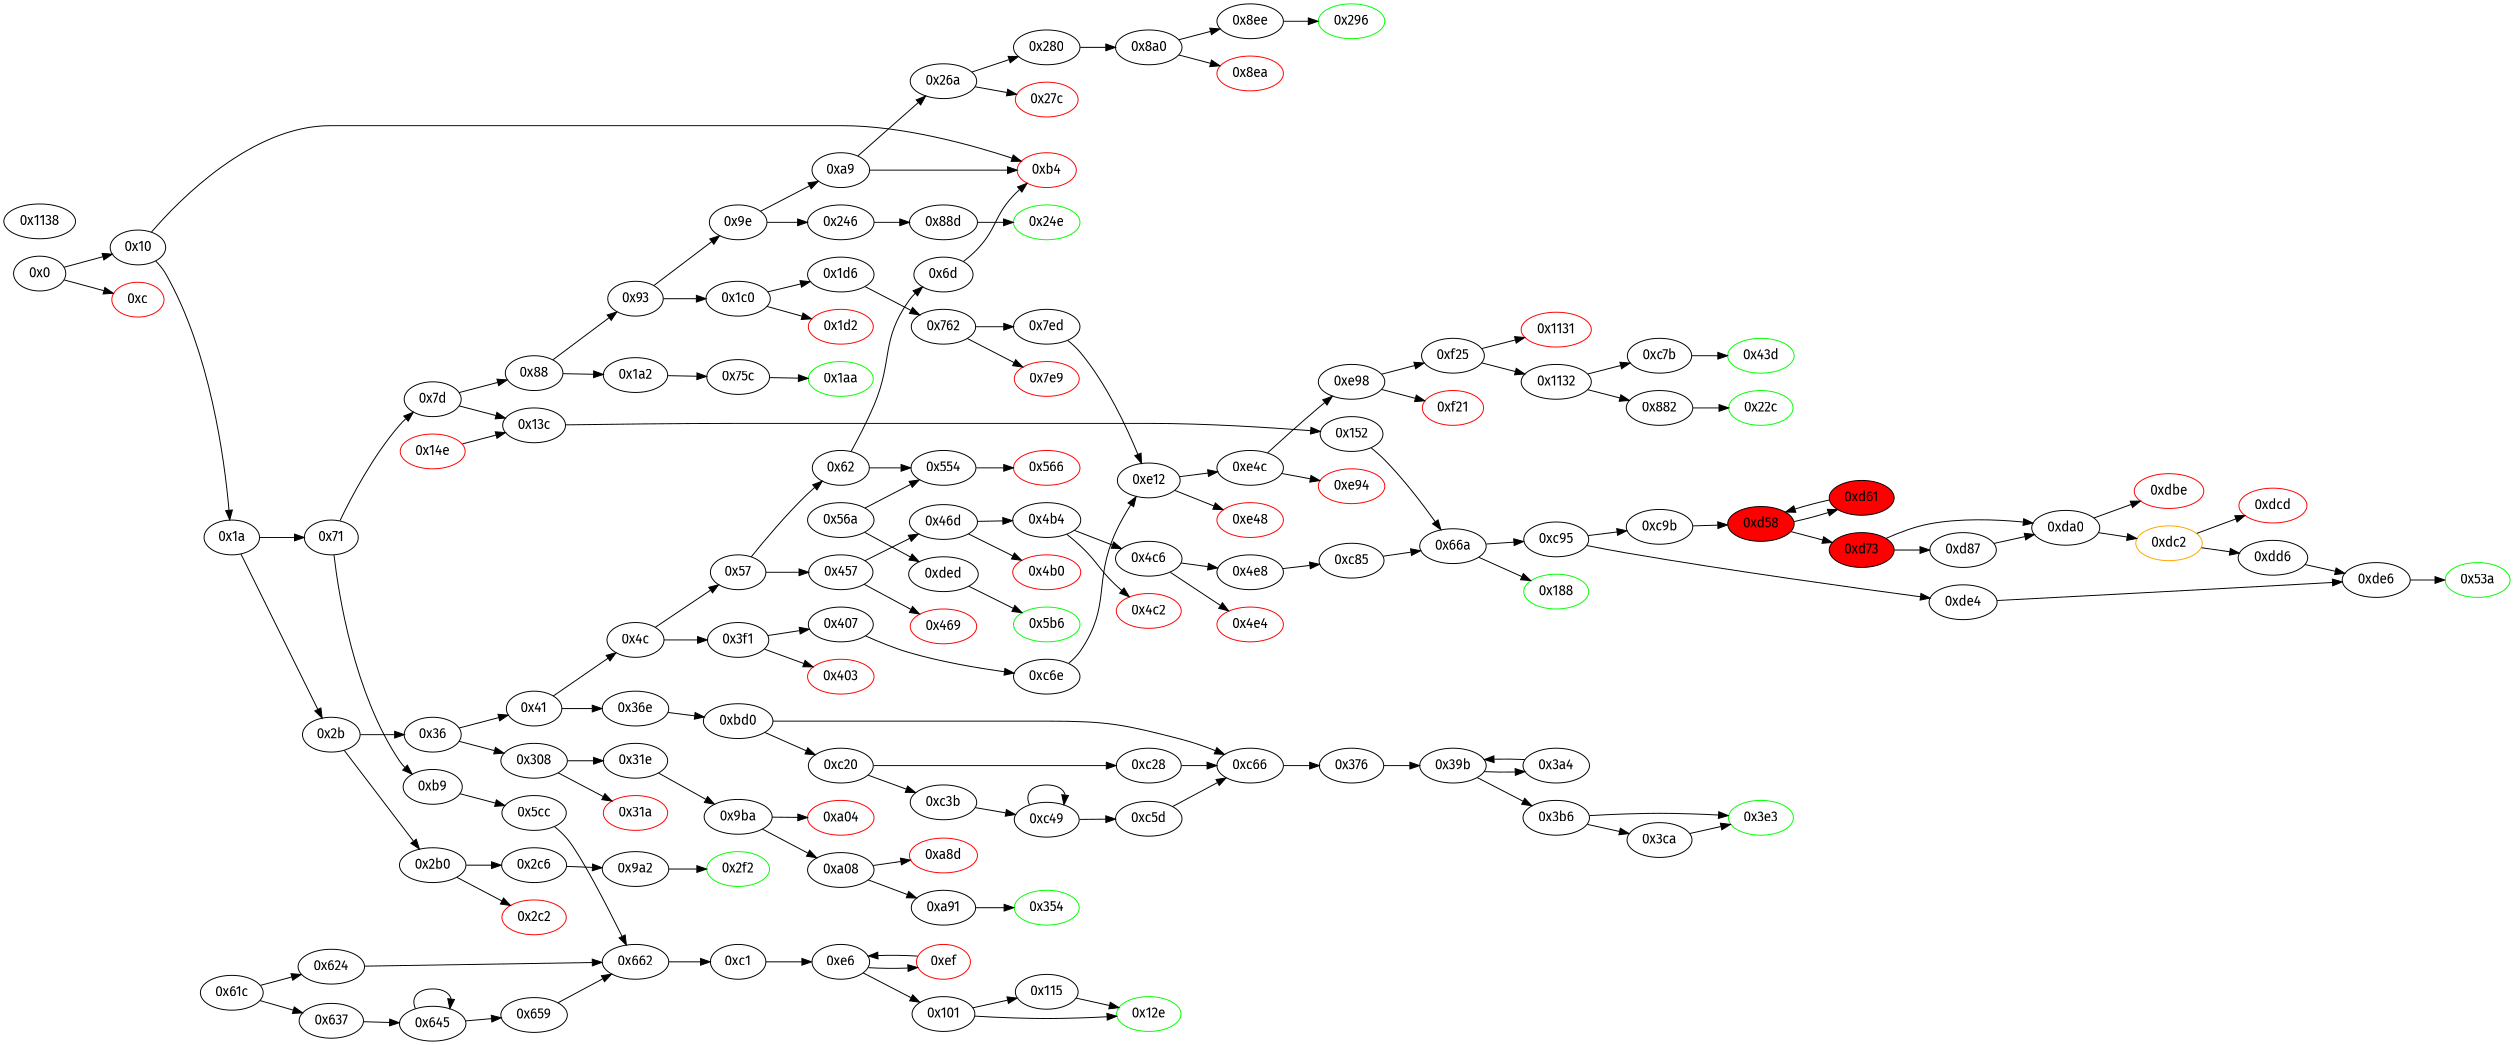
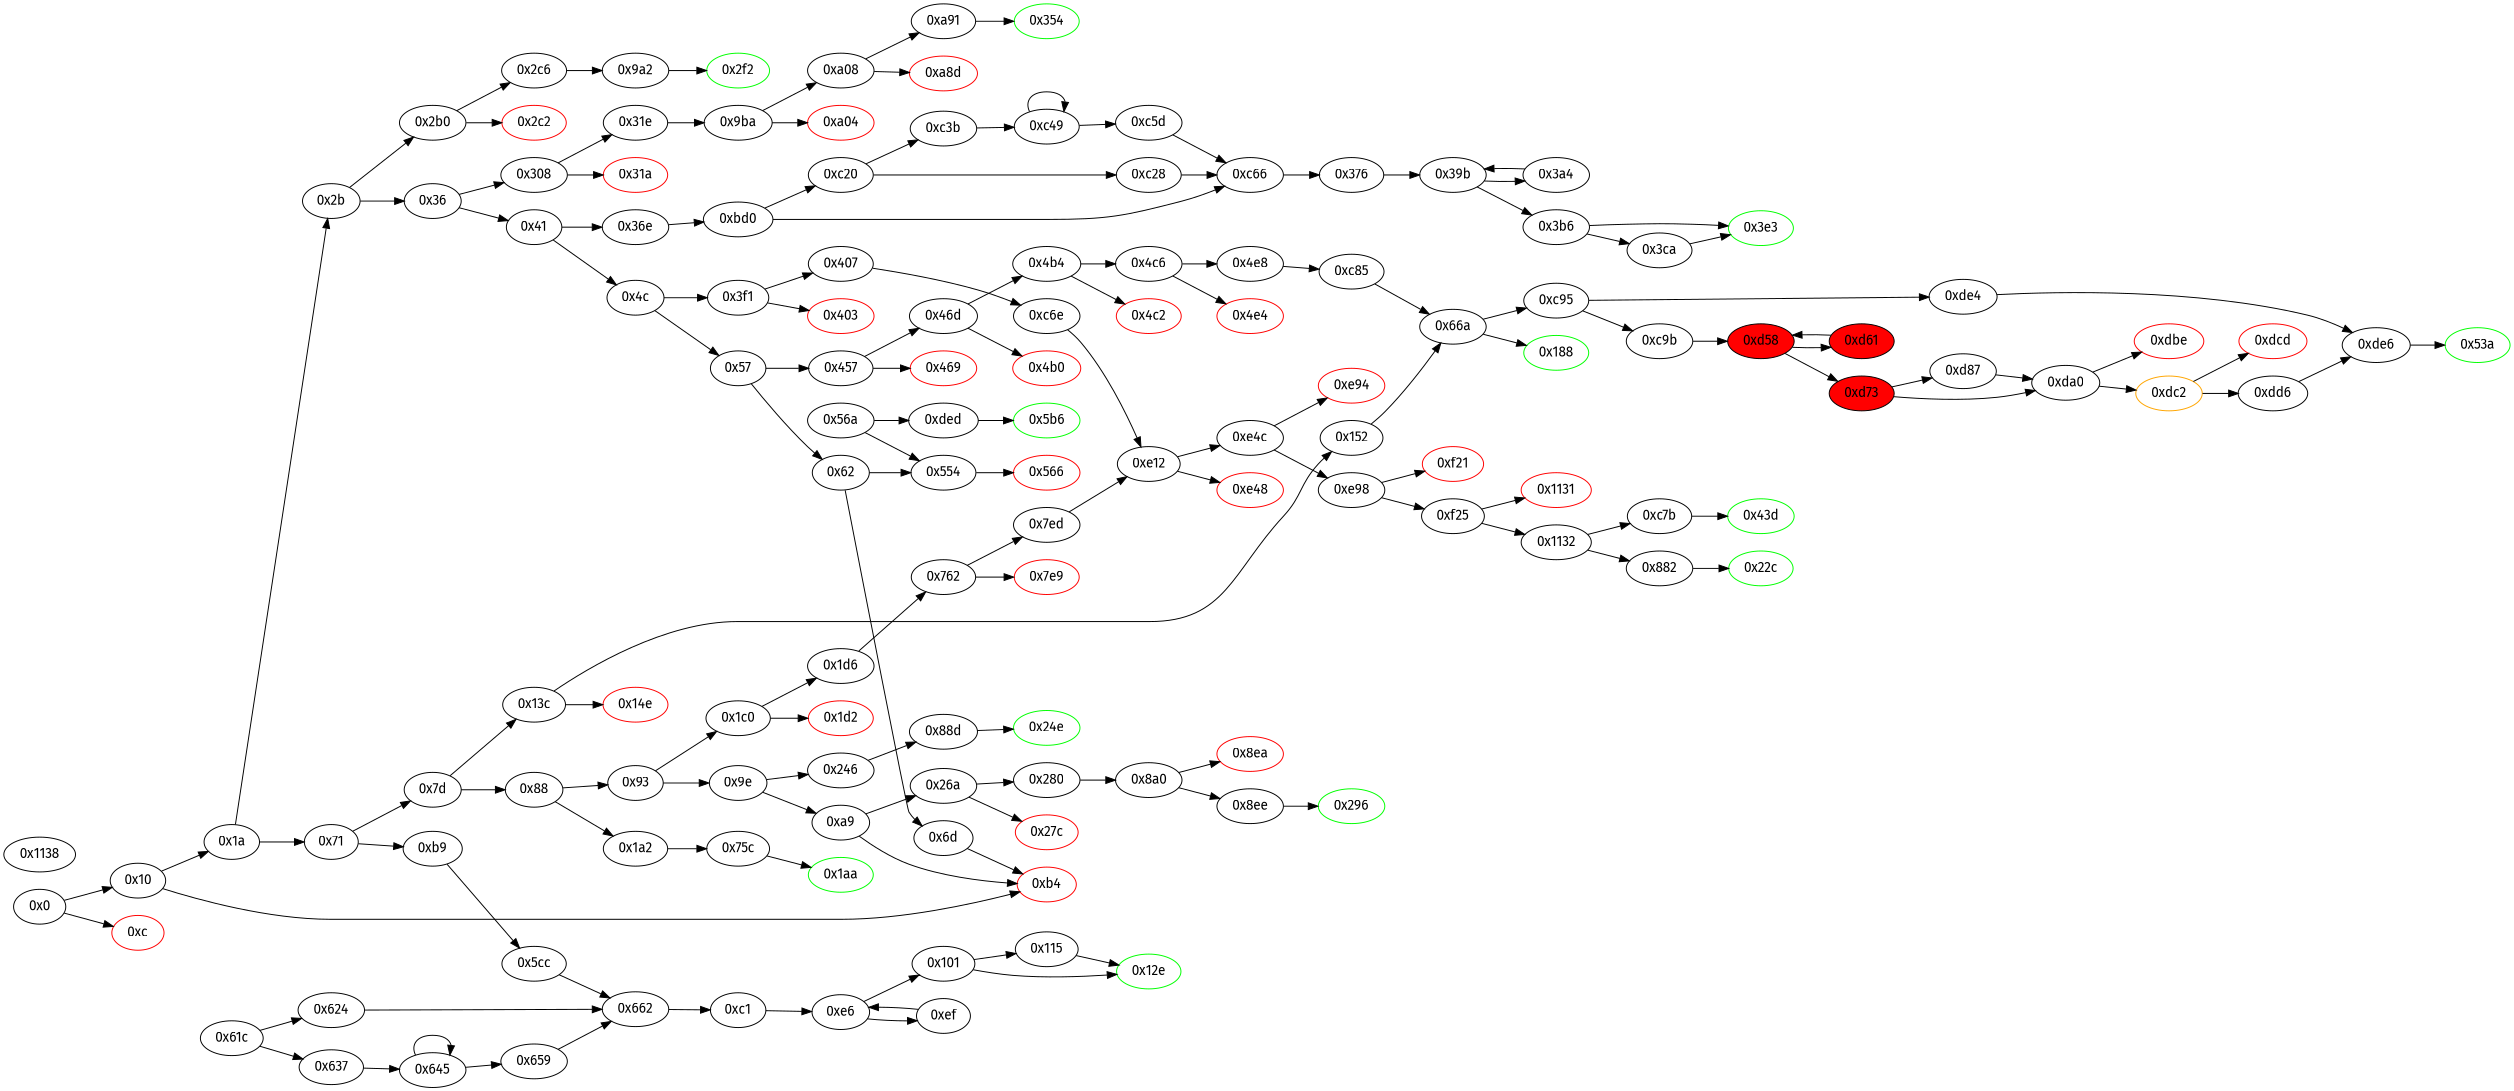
edge "0x14e" -> "0x13c": reversed
node "0xef": color red -> black
